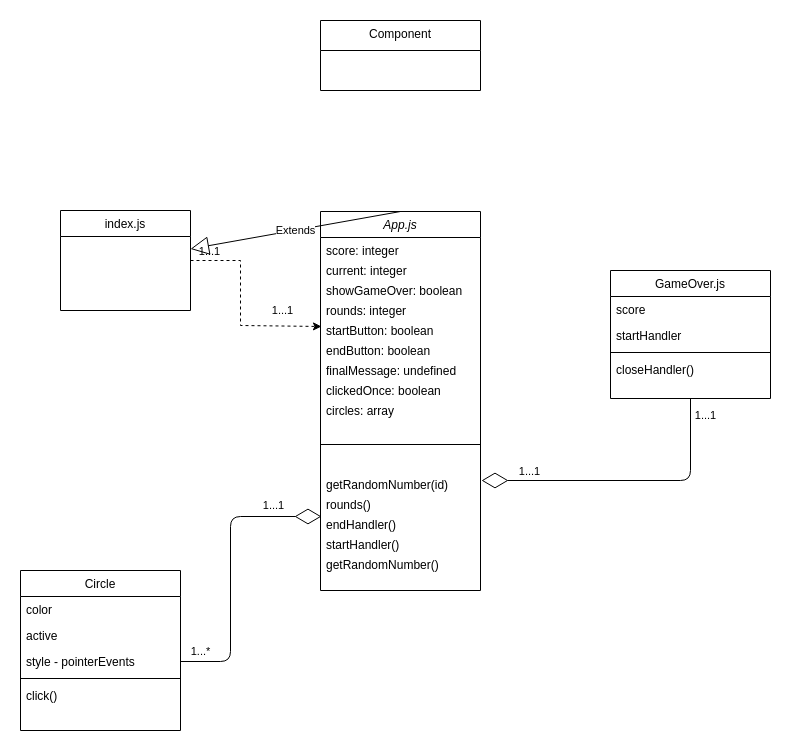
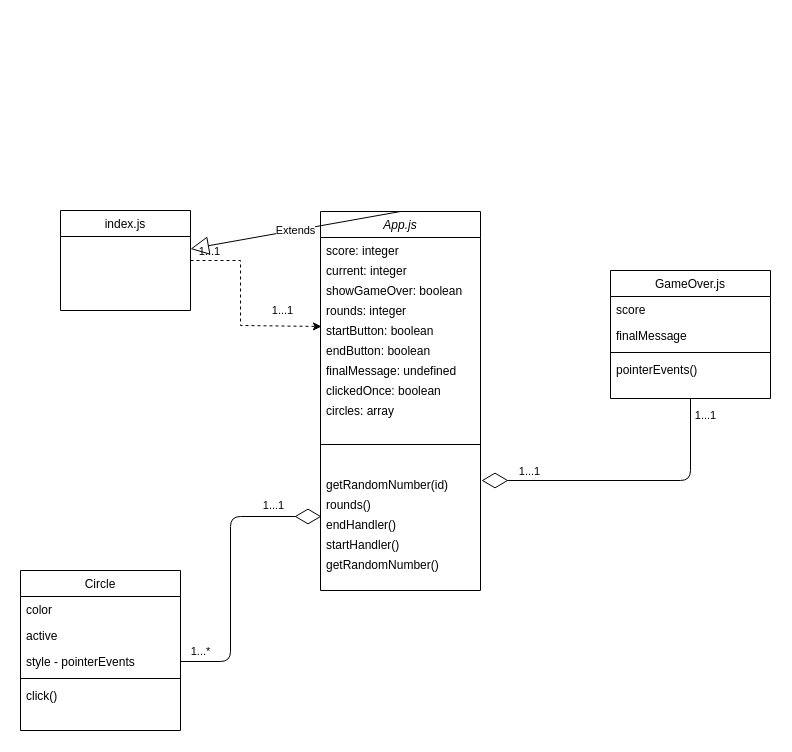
node "Component": removed
node "startHandler": label "startHandler" -> "finalMessage"
node "closeHandler()": label "closeHandler()" -> "pointerEvents()"
